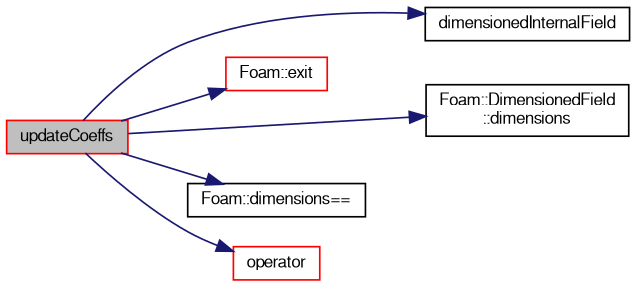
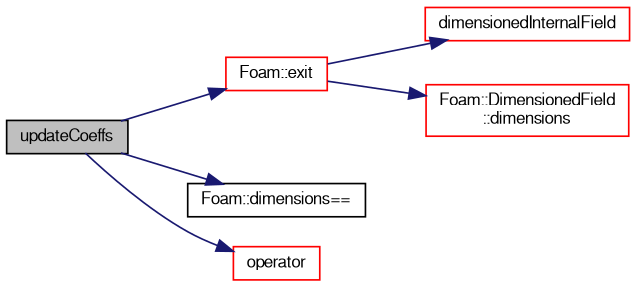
node "dimensionedInternalField": color black -> red
edge "updateCoeffs" -> "dimensionedInternalField": now "Foam::exit" -> "dimensionedInternalField"
node "Foam::DimensionedField ::dimensions": color black -> red
edge "updateCoeffs" -> "Foam::DimensionedField ::dimensions": now "Foam::exit" -> "Foam::DimensionedField ::dimensions"
node "updateCoeffs": color red -> black
